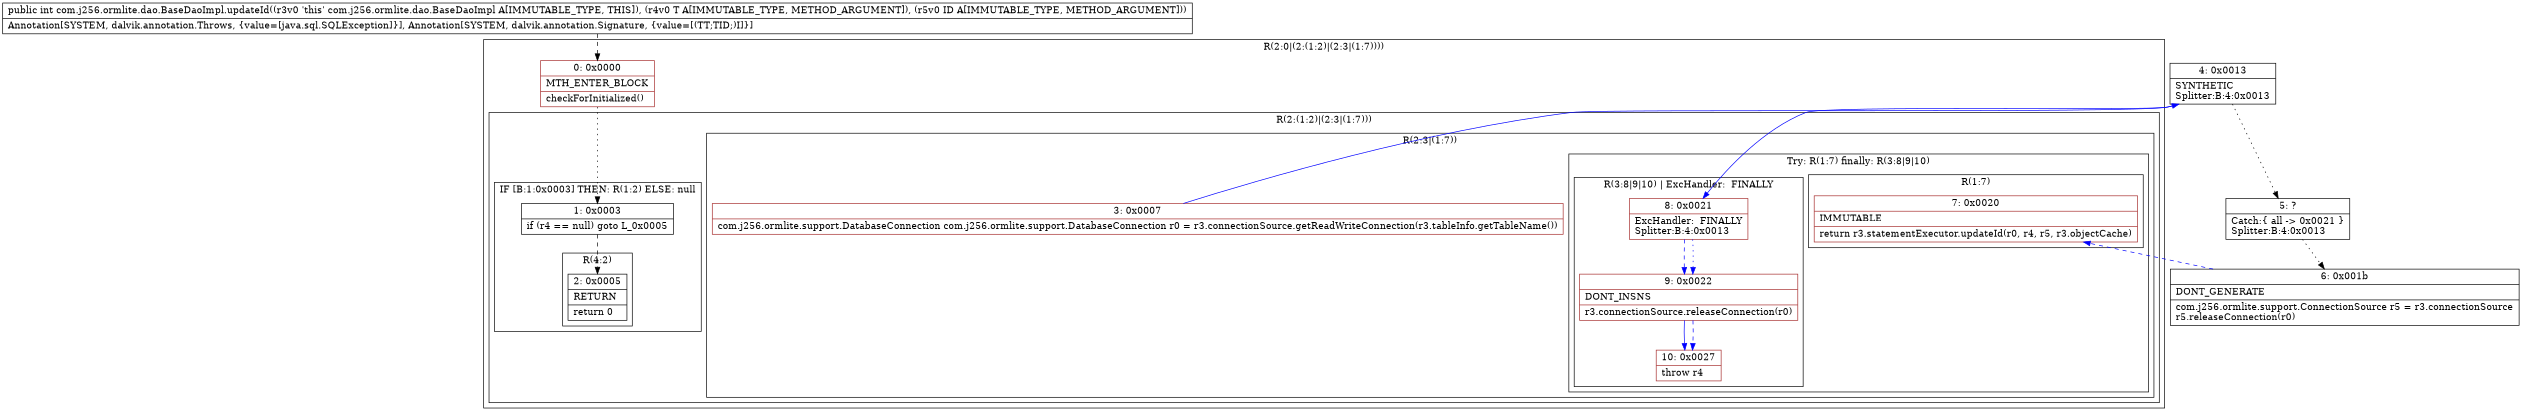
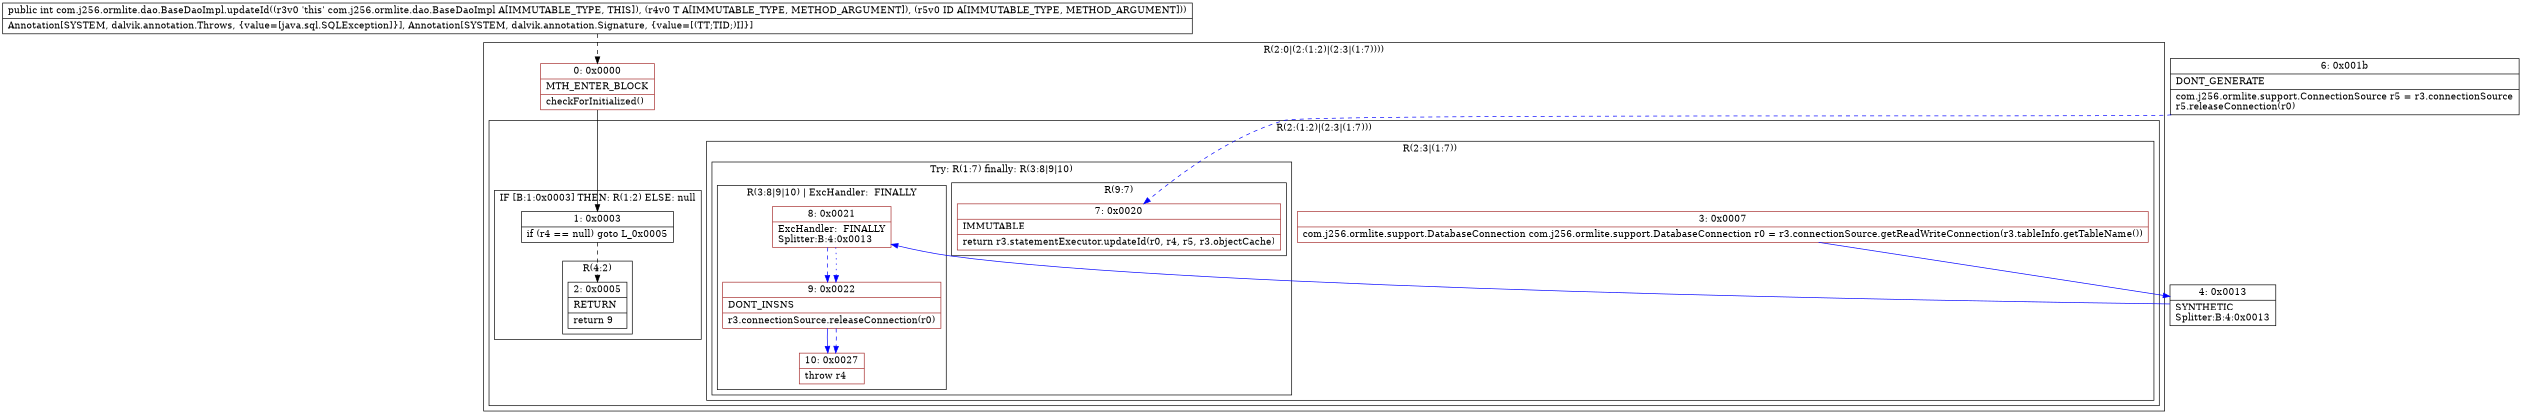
edge "0: 0x0000" -> "1: 0x0003": style dotted -> solid
cluster "R(1:7)": label "R(1:7)" -> "R(9:7)"
node "5: ?": removed
node "2: 0x0005": text "return 0" -> "return 9"
